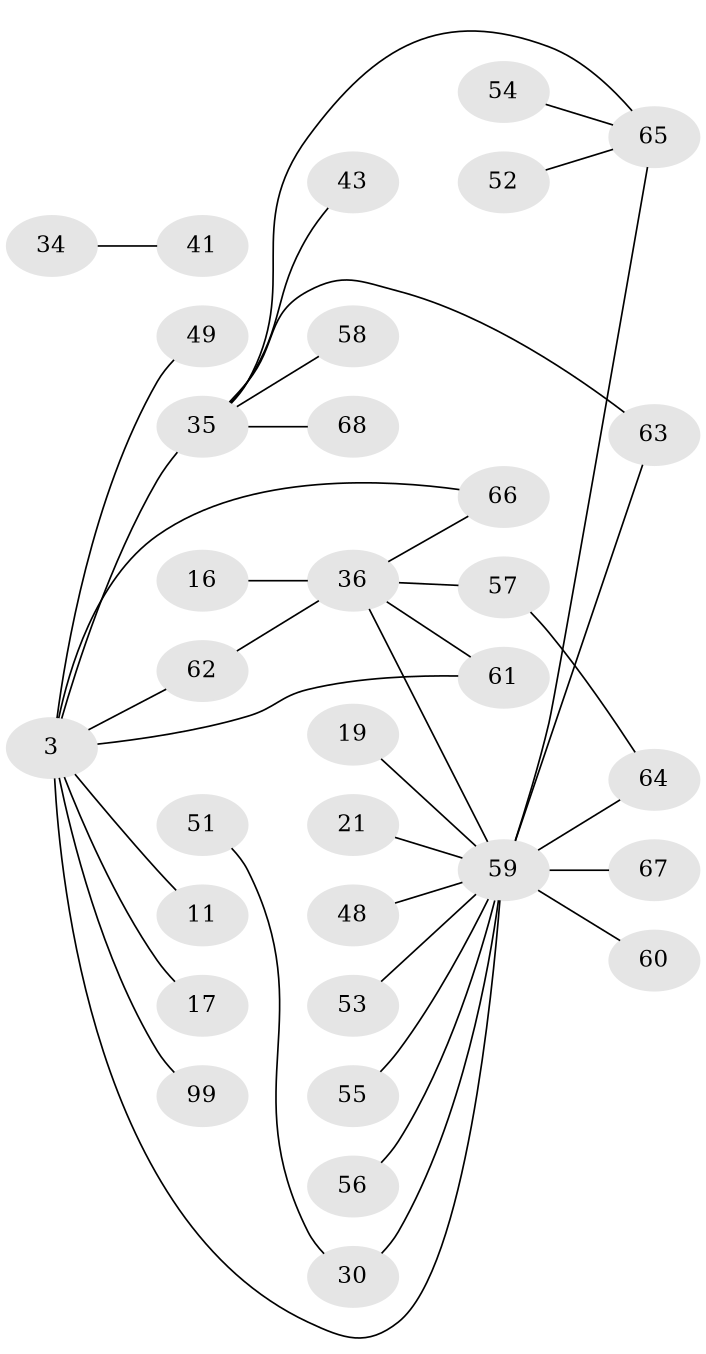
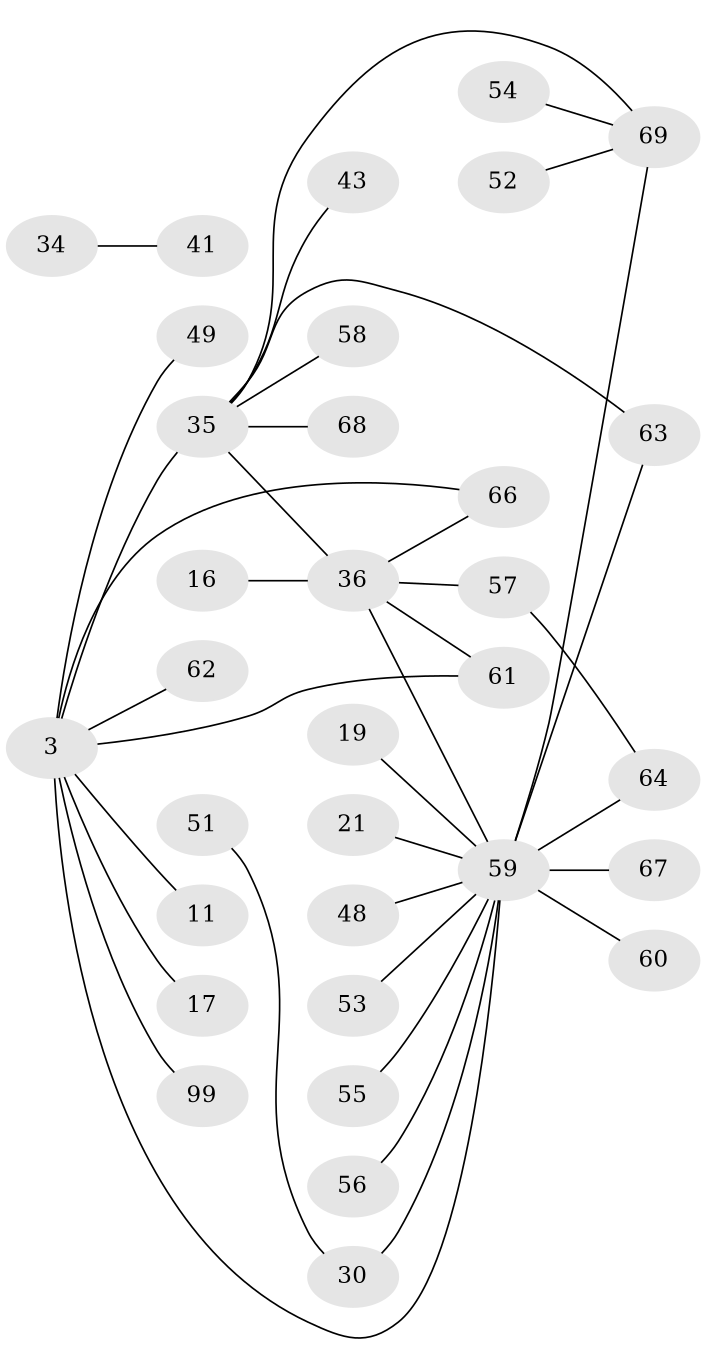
node "65": label "65" -> "69"
edge "36" -- "62": now "36" -- "35"
